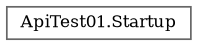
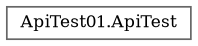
node "ApiTest01.Startup": label "ApiTest01.Startup" -> "ApiTest01.ApiTest"
